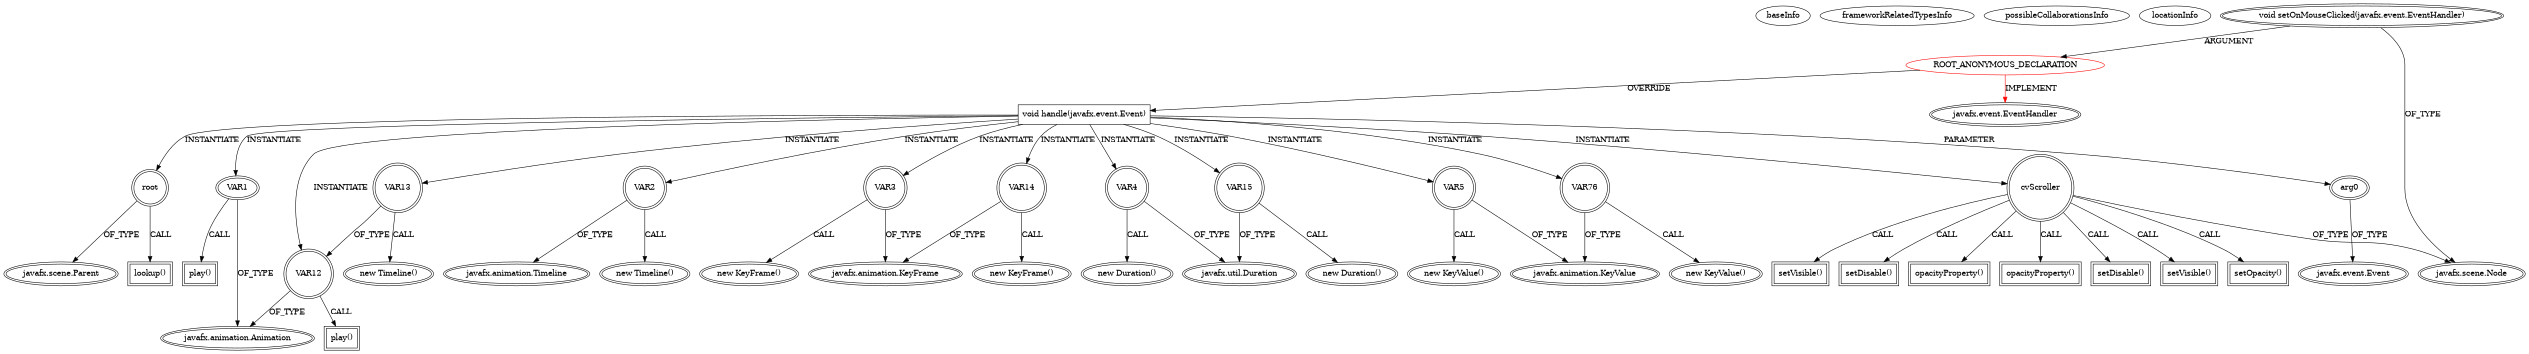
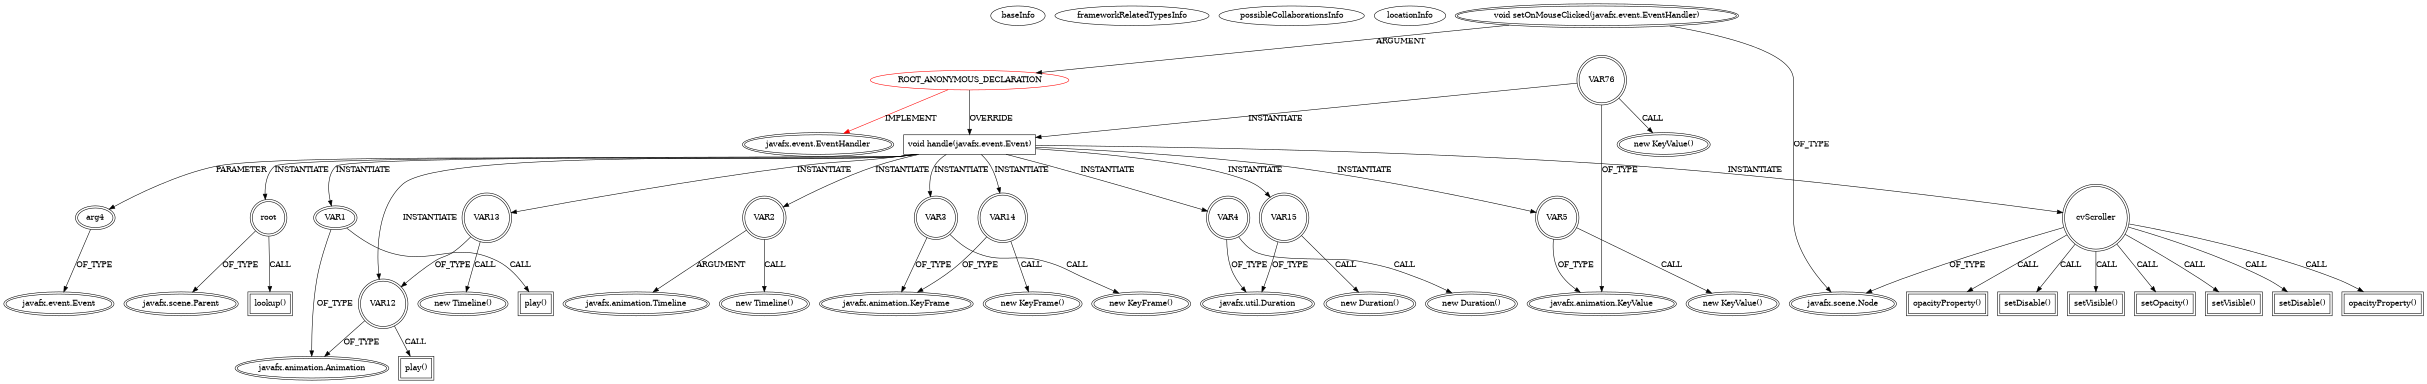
edge "void handle(javafx.event.Event)" -> "VAR76": reversed
node "arg0": label "arg0" -> "arg4"
edge "VAR2" -> "javafx.animation.Timeline": label "OF_TYPE" -> "ARGUMENT"
